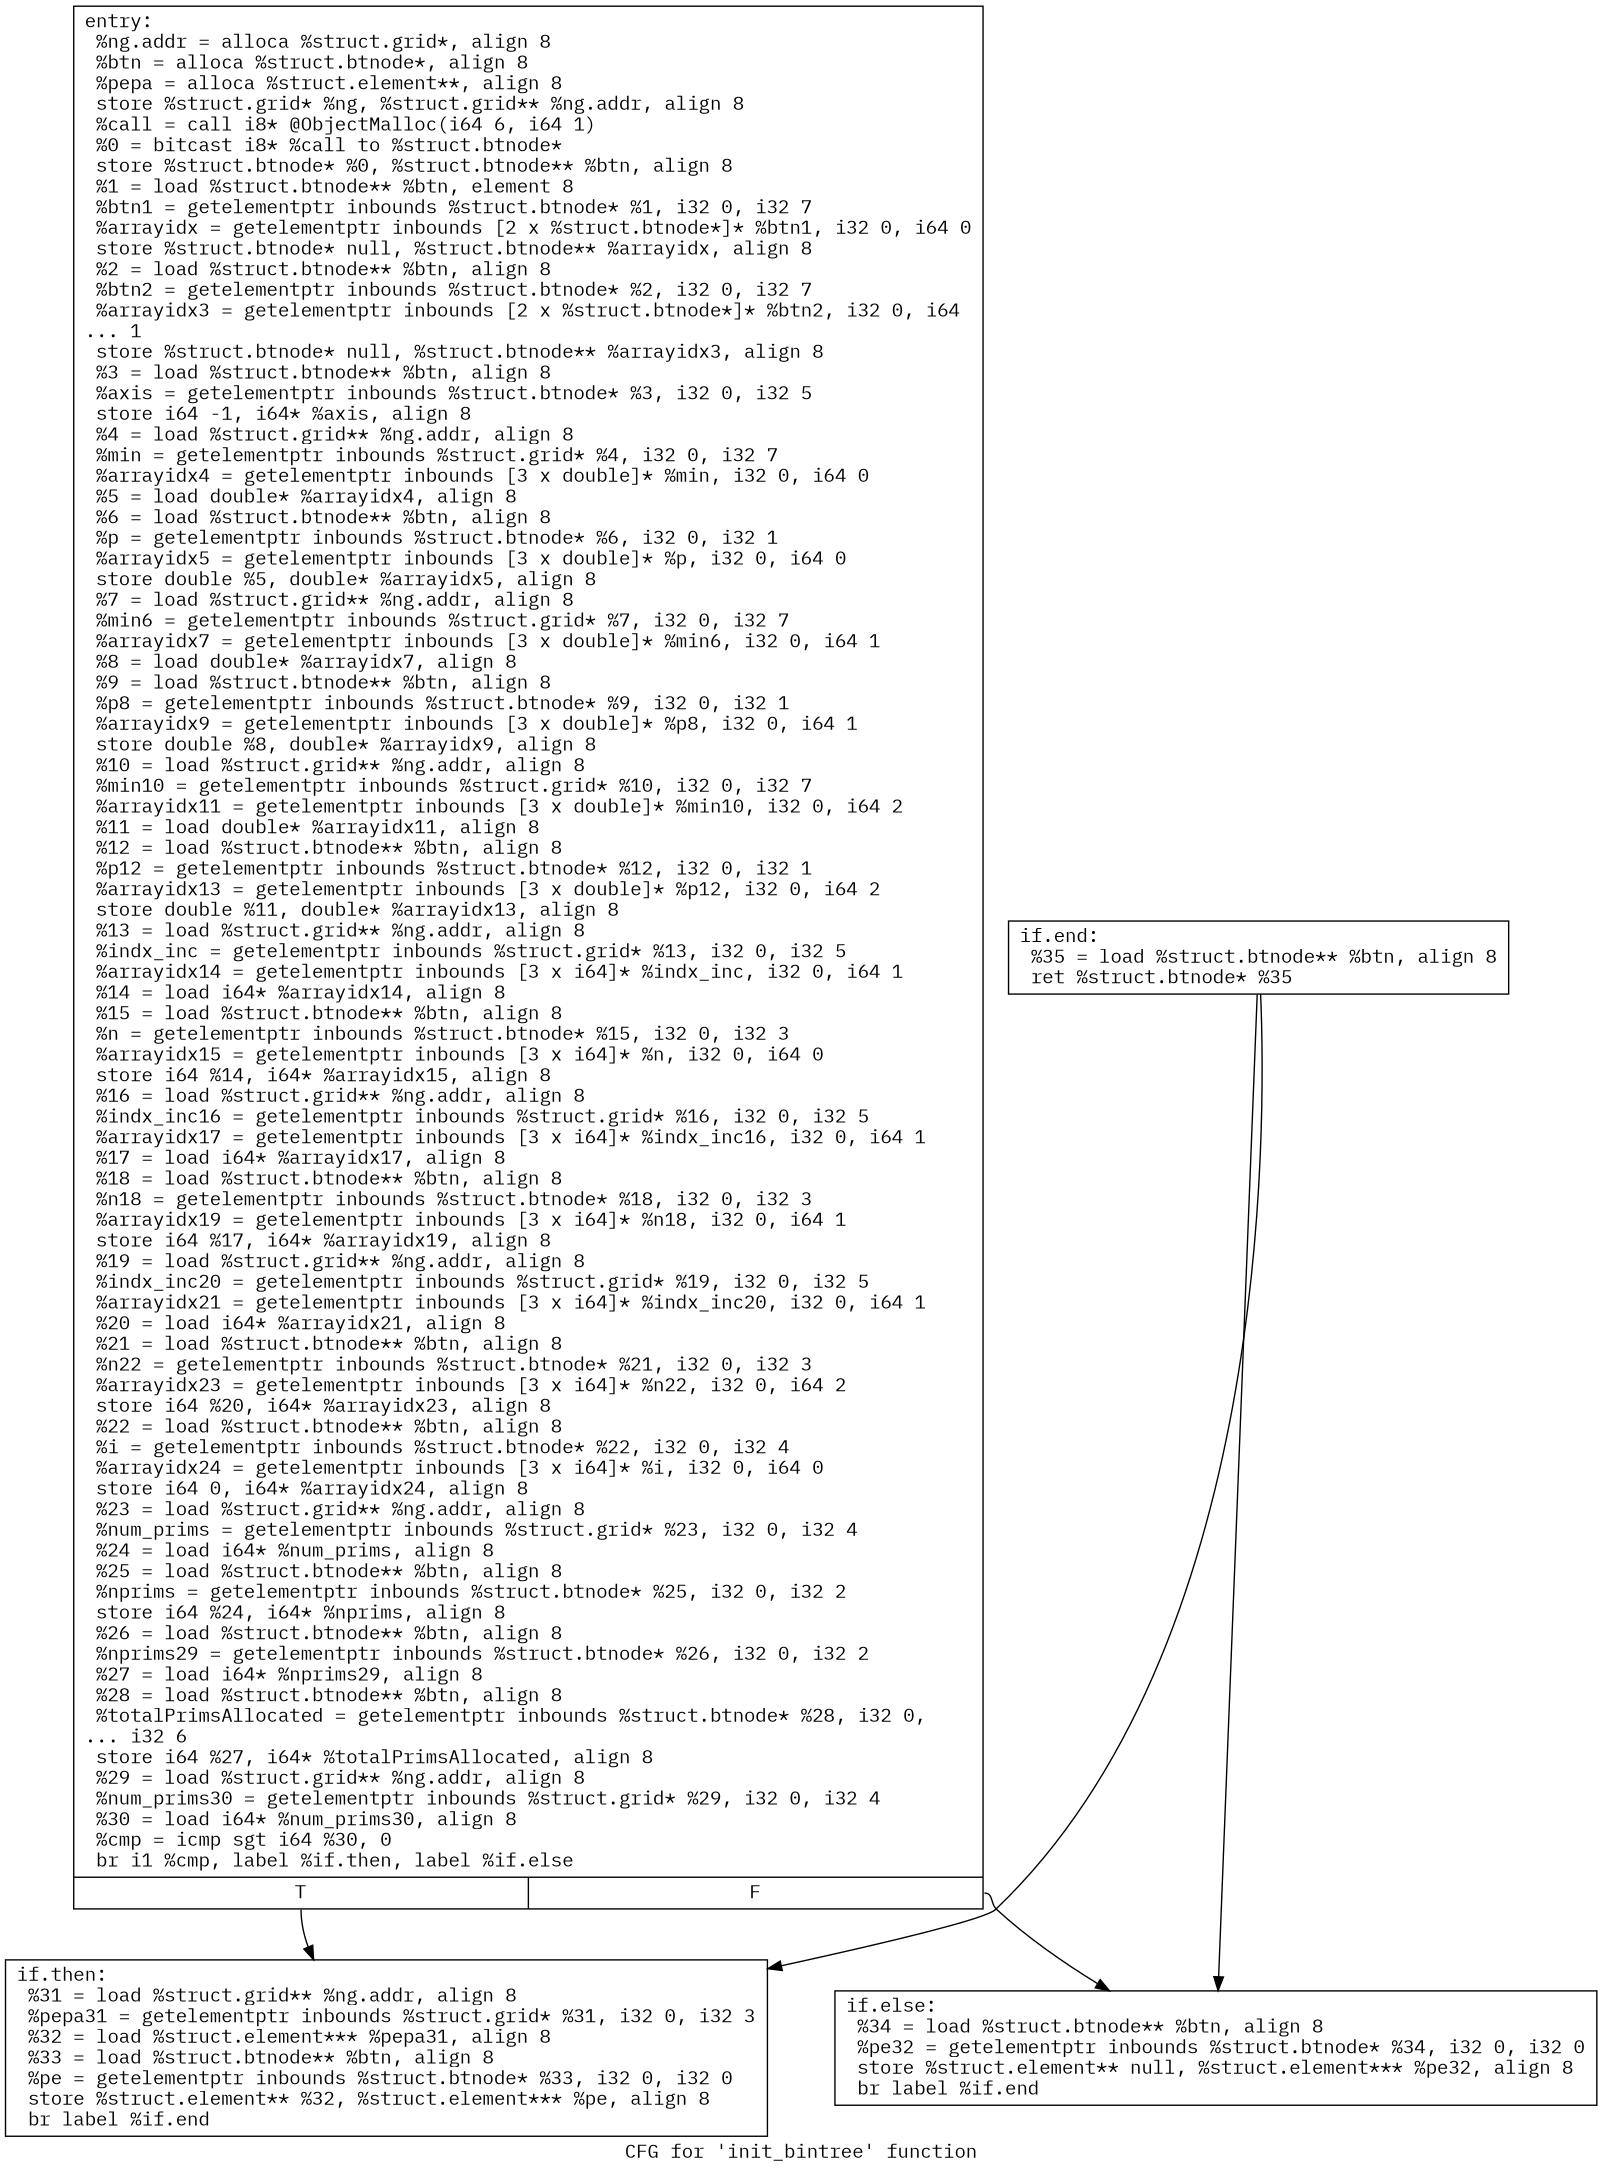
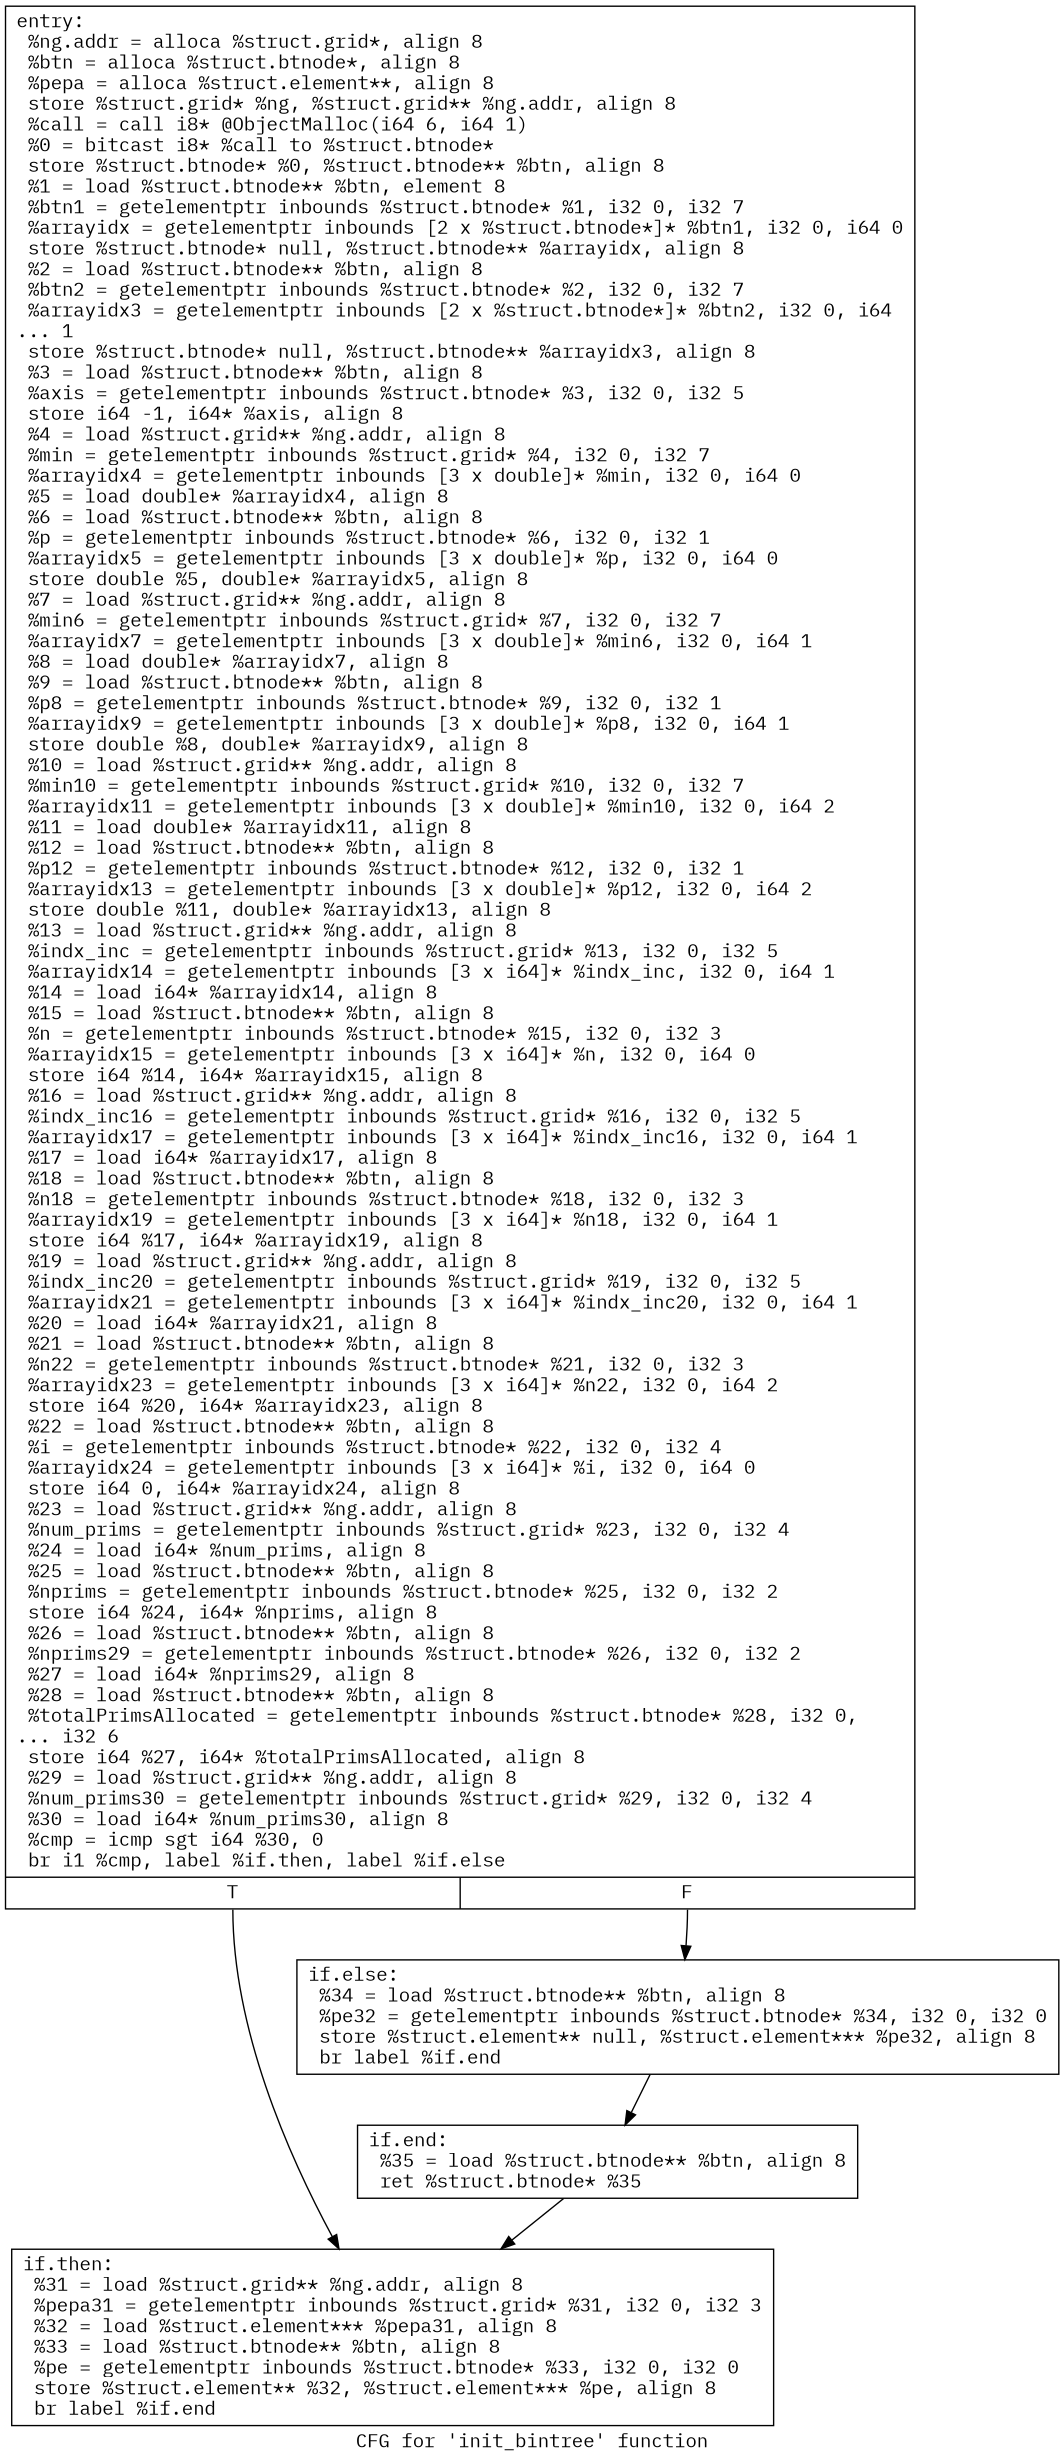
edge "if.end:" -> "if.else:": reversed
